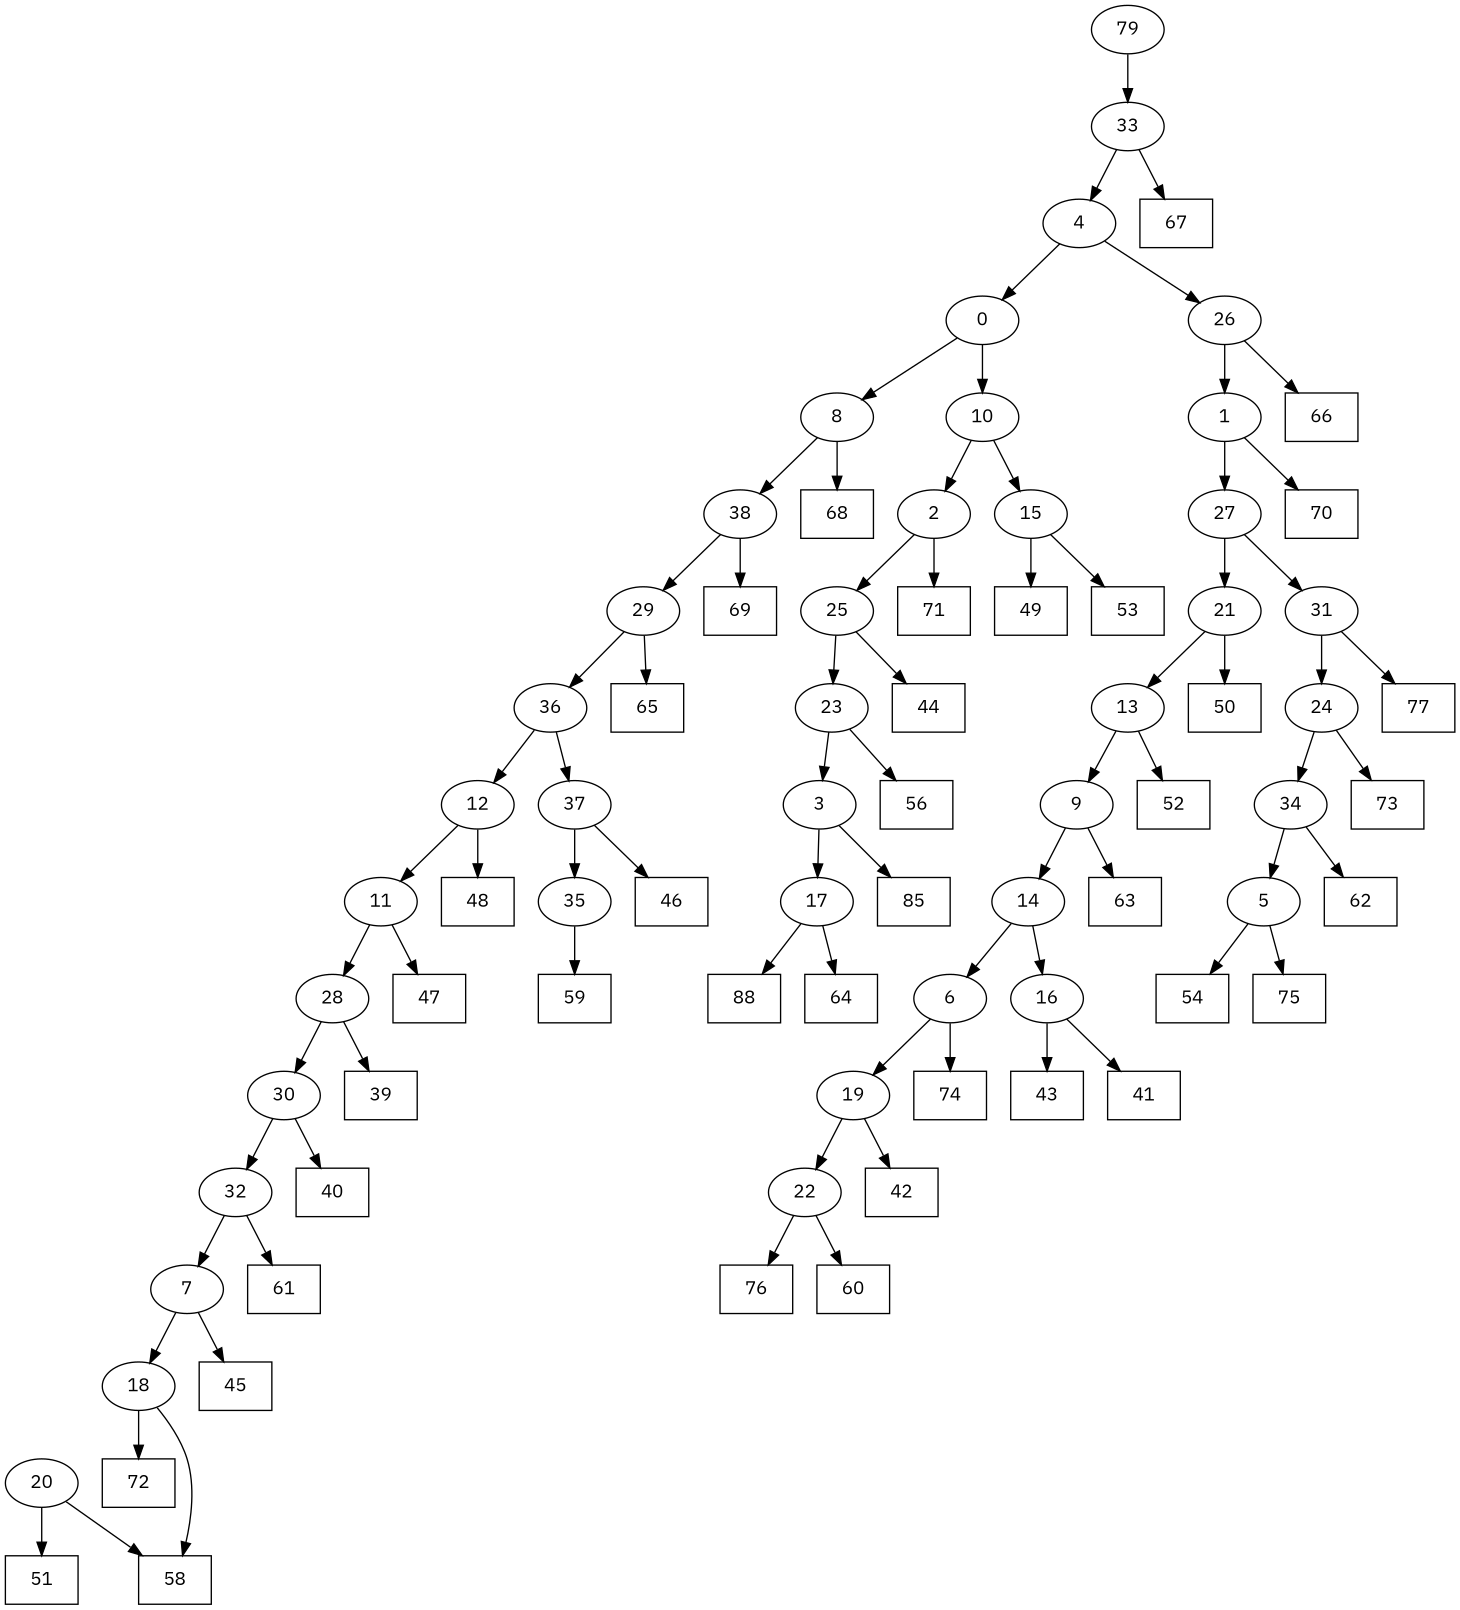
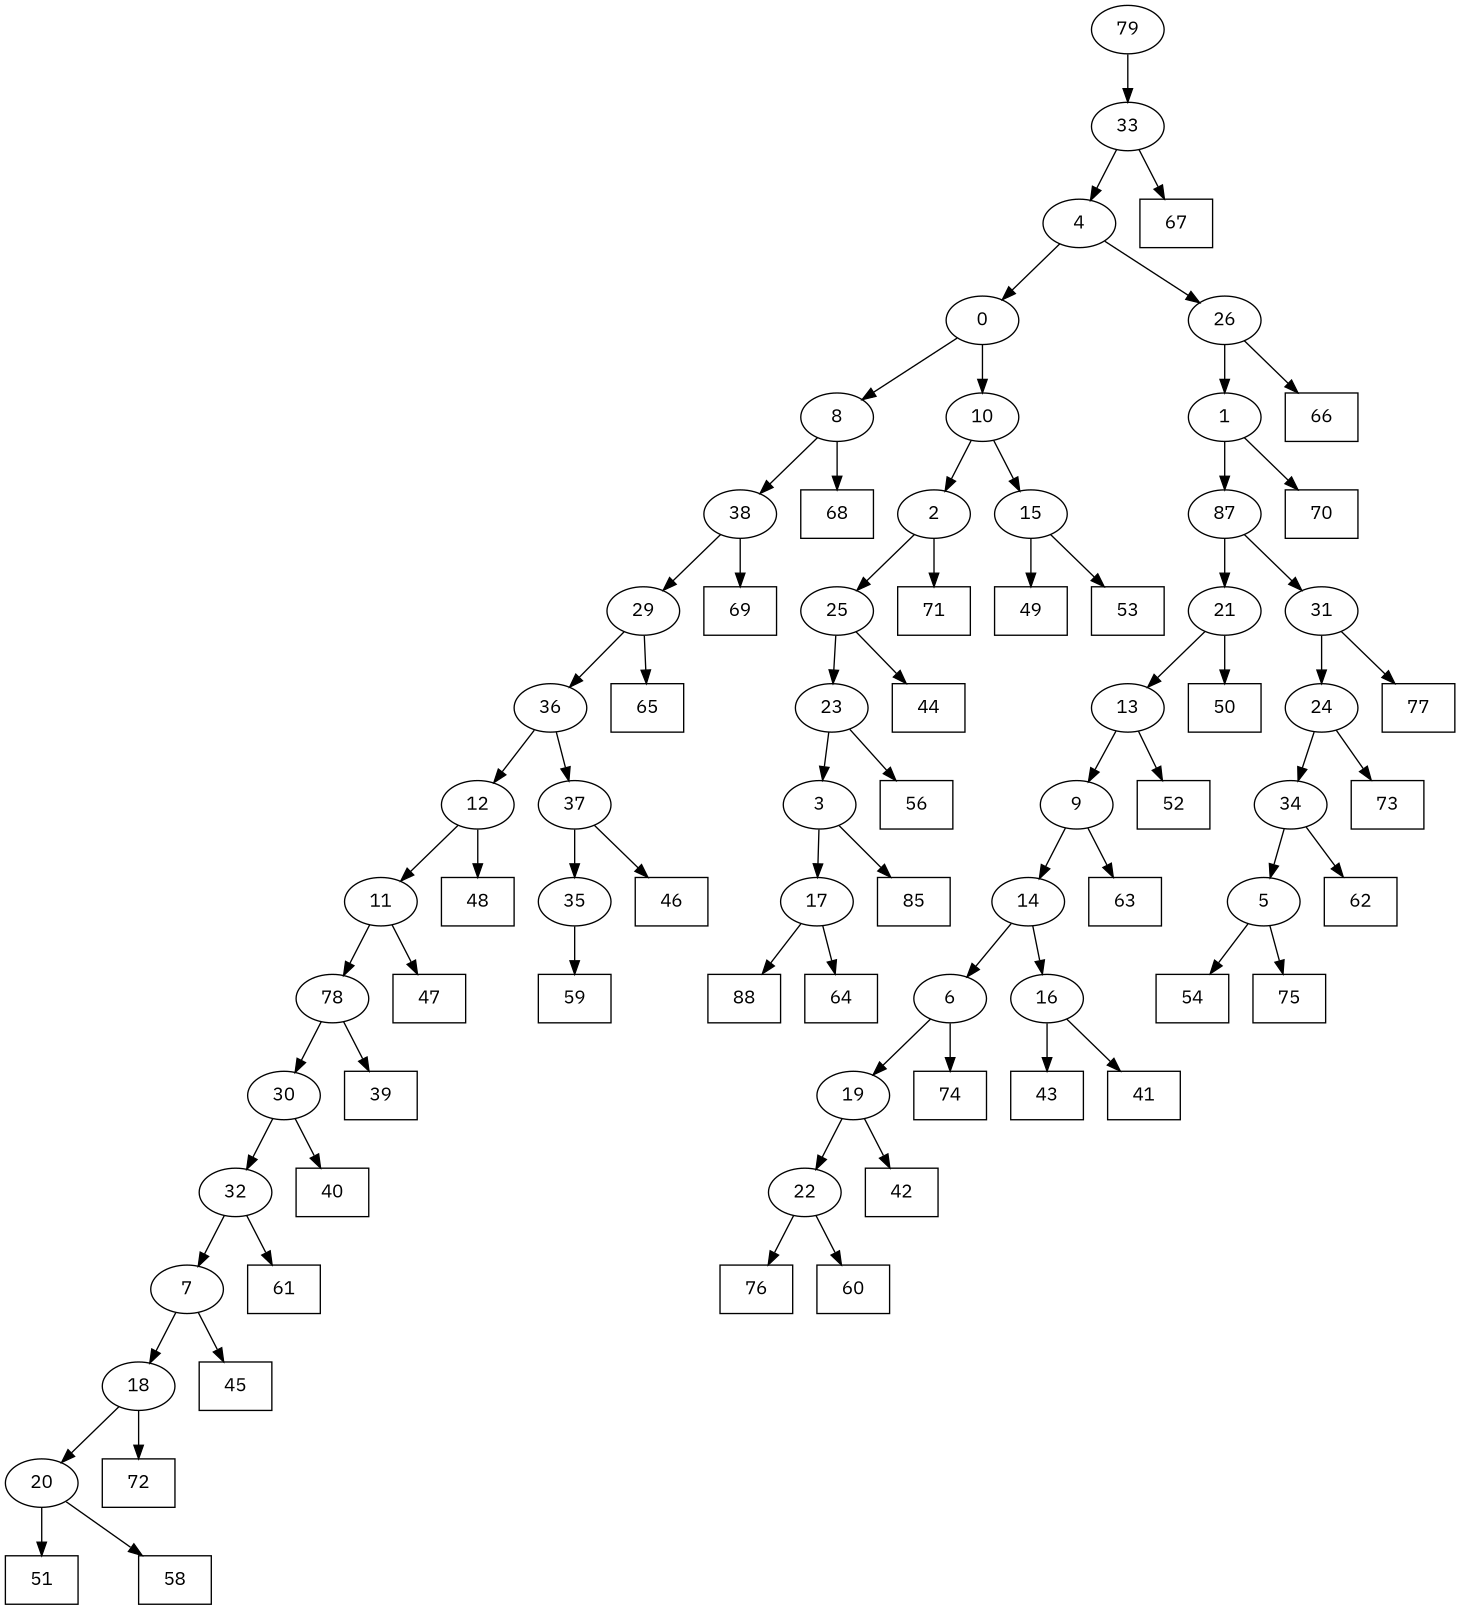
node "27": label "27" -> "87"
node "28": label "28" -> "78"
edge "18" -> "58": now "18" -> "20"
